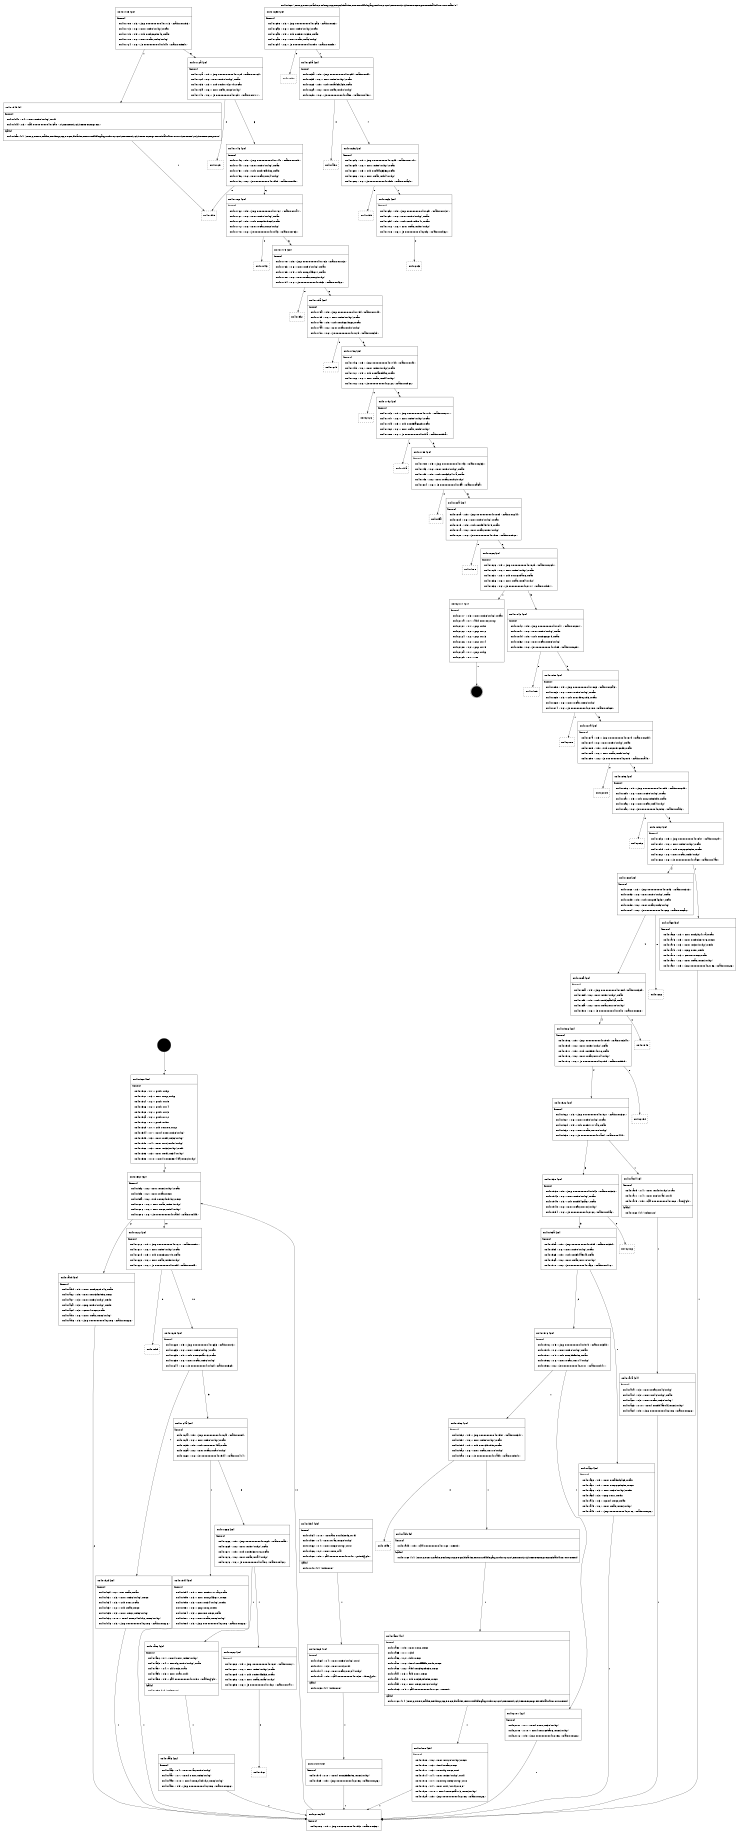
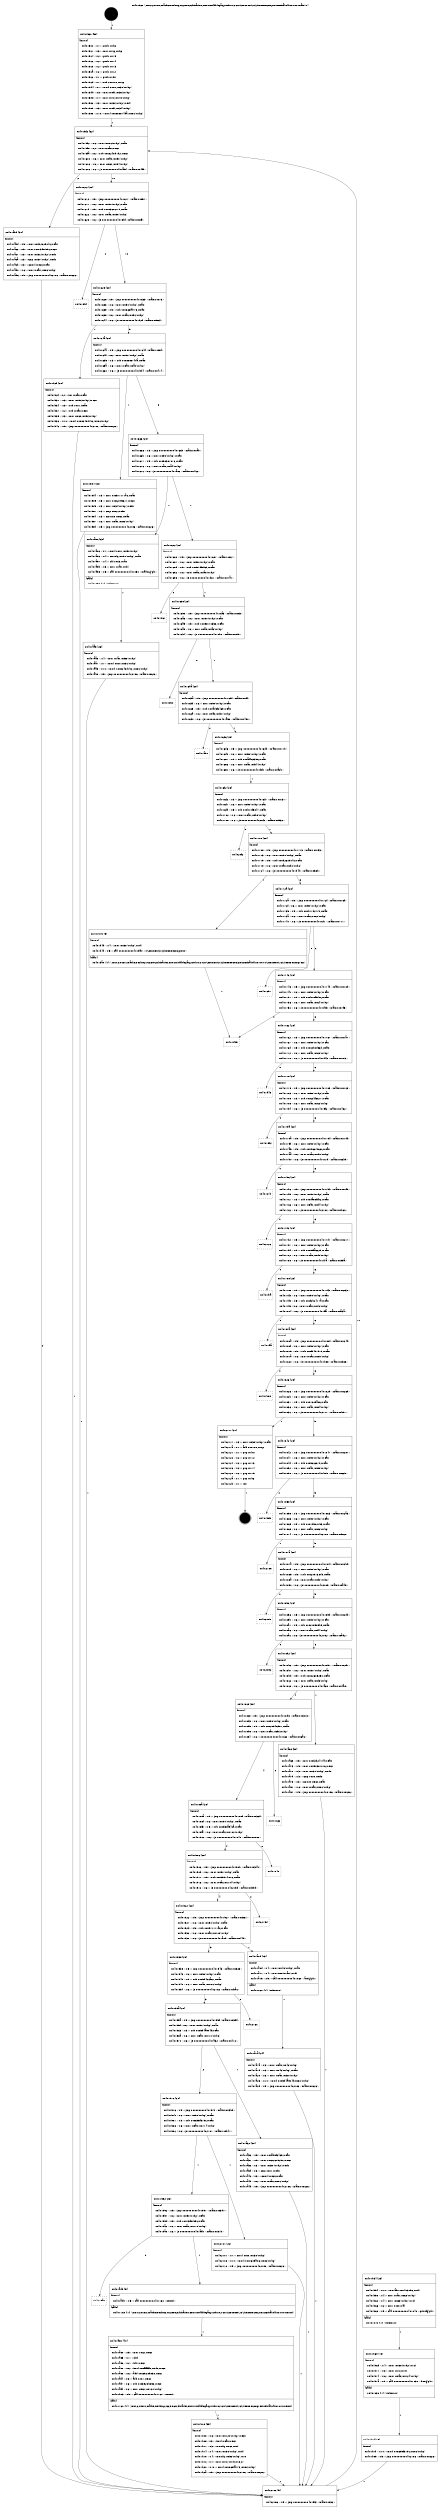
node "0x401feb": removed
edge "0x401682 [28]" -> "0x40169e [28]": added, label "7"
edge "0x4016f2 [28]" -> "0x40170e [28]": added, label "7"
